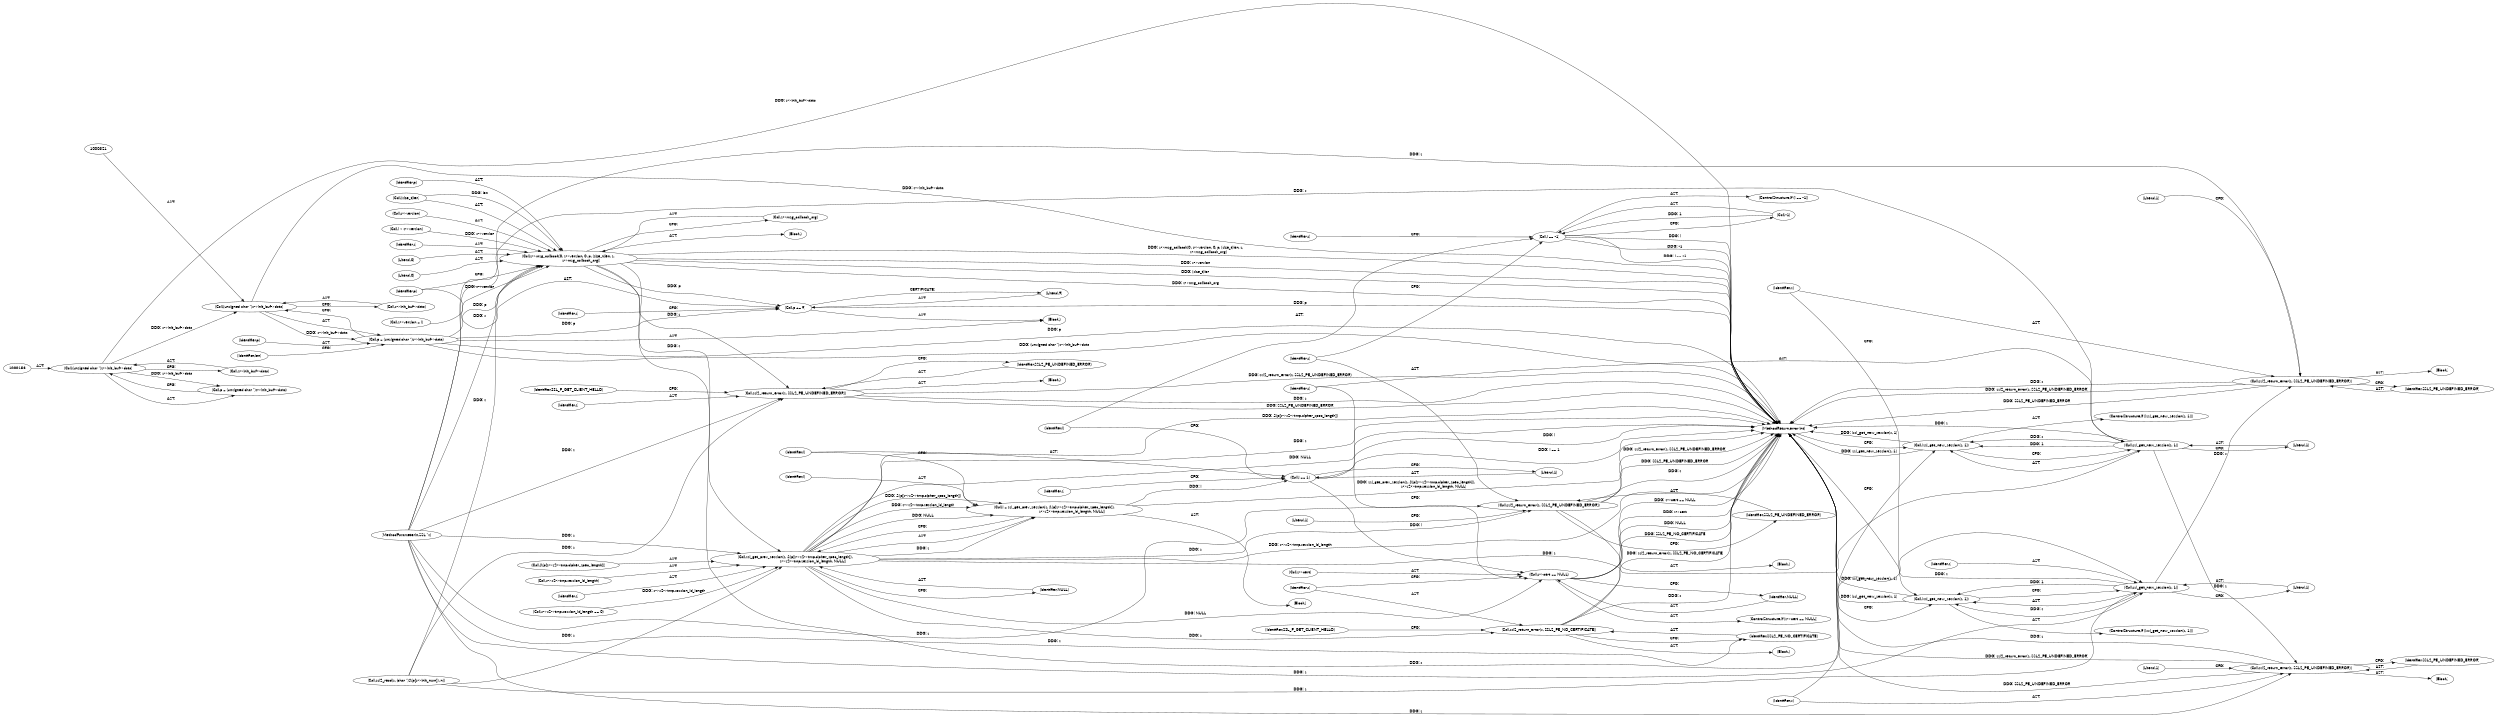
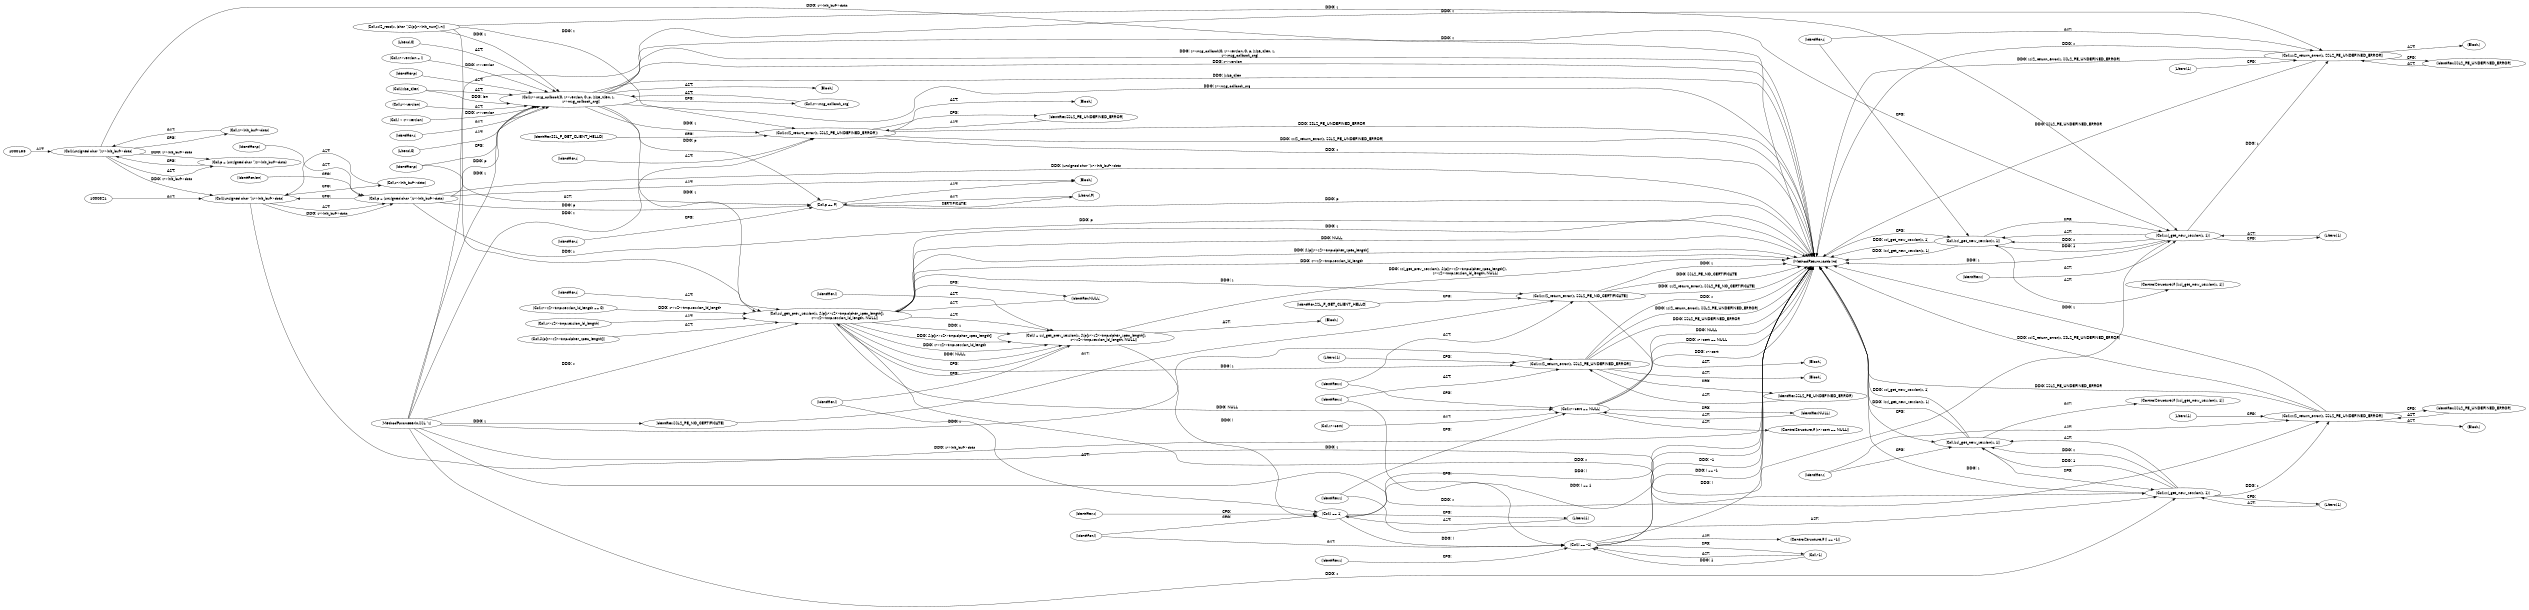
node "(MethodReturn,error int)": label "(MethodReturn,error int)" -> "(MethodReturn,static int)"
edge "(Call,i == 1)" -> "(Call,s->cert == NULL)": now "(Call,i == 1)" -> "(Call,i == -1)"
edge "(Call,ssl2_return_error(s, SSL2_PE_NO_CERTIFICATE))" -> "(Identifier,SSL2_PE_NO_CERTIFICATE)": removed, label "CFG:"
